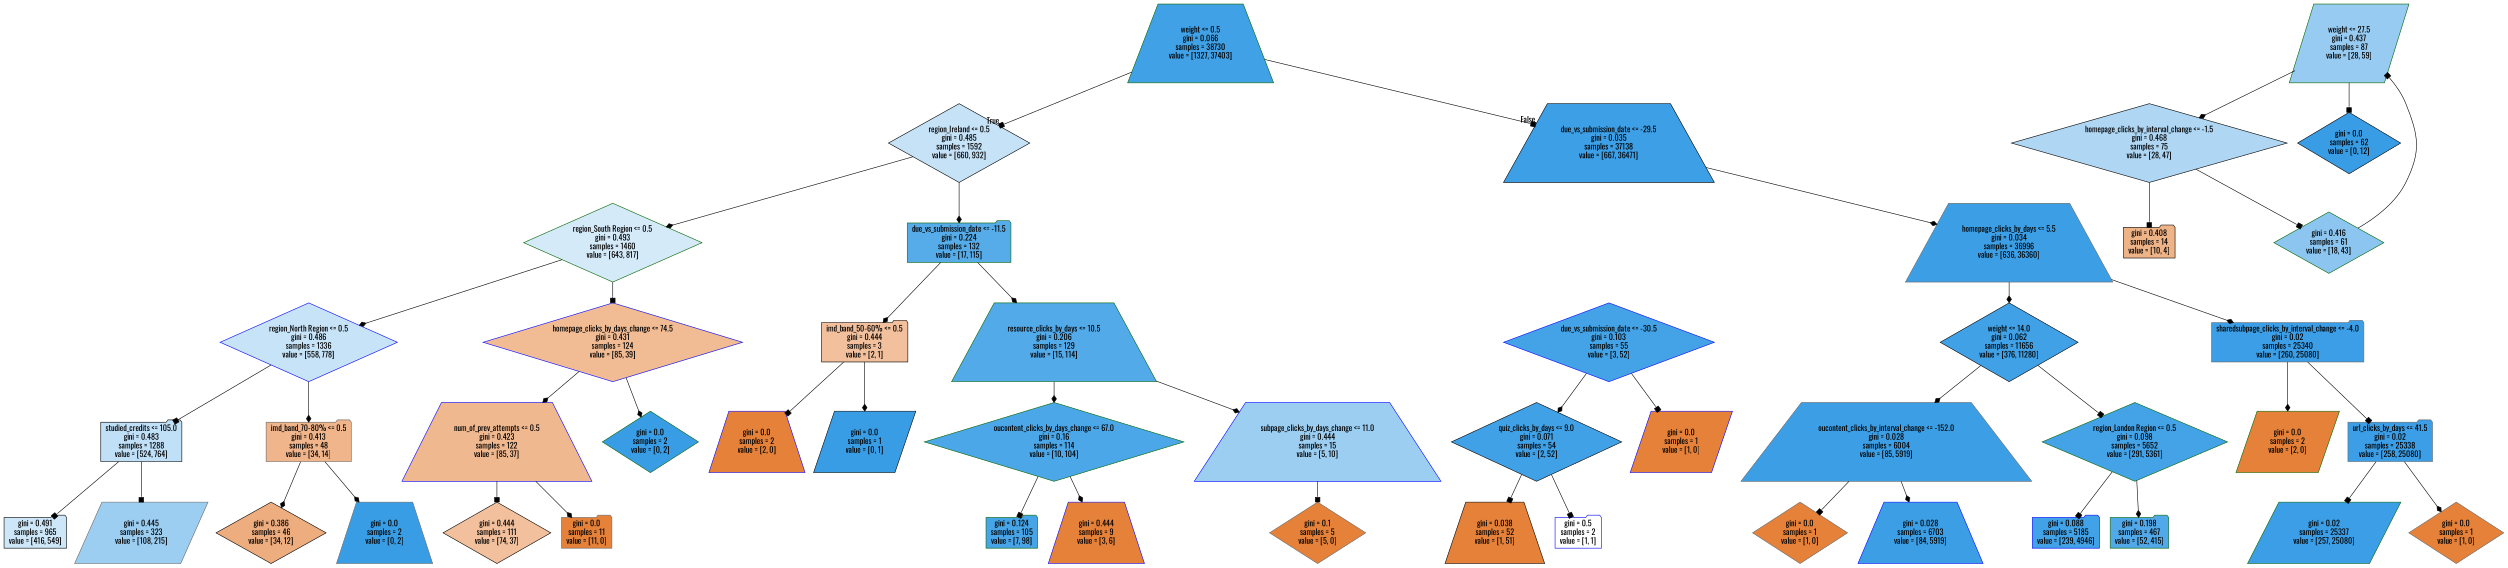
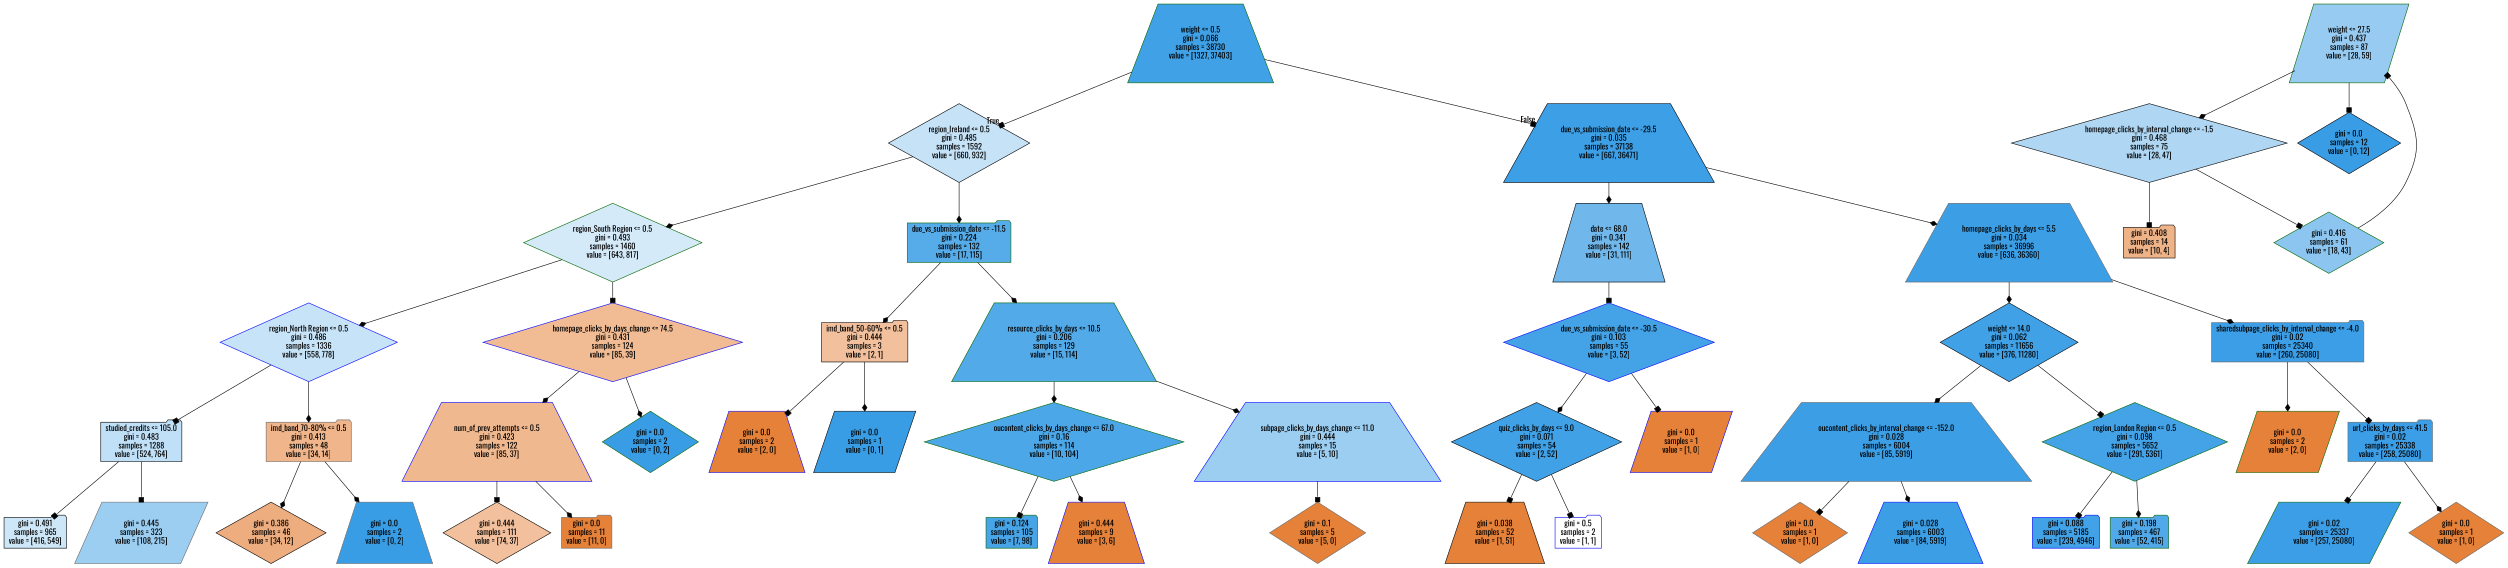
node "gini = 0.0 samples = 62 value = [0, 12]": label "gini = 0.0 samples = 62 value = [0, 12]" -> "gini = 0.0 samples = 12 value = [0, 12]"
node "date <= 68.0 gini = 0.341 samples = 142 value = [31, 111]": added
node "gini = 0.028 samples = 6703 value = [84, 5919]": label "gini = 0.028 samples = 6703 value = [84, 5919]" -> "gini = 0.028 samples = 6003 value = [84, 5919]"
